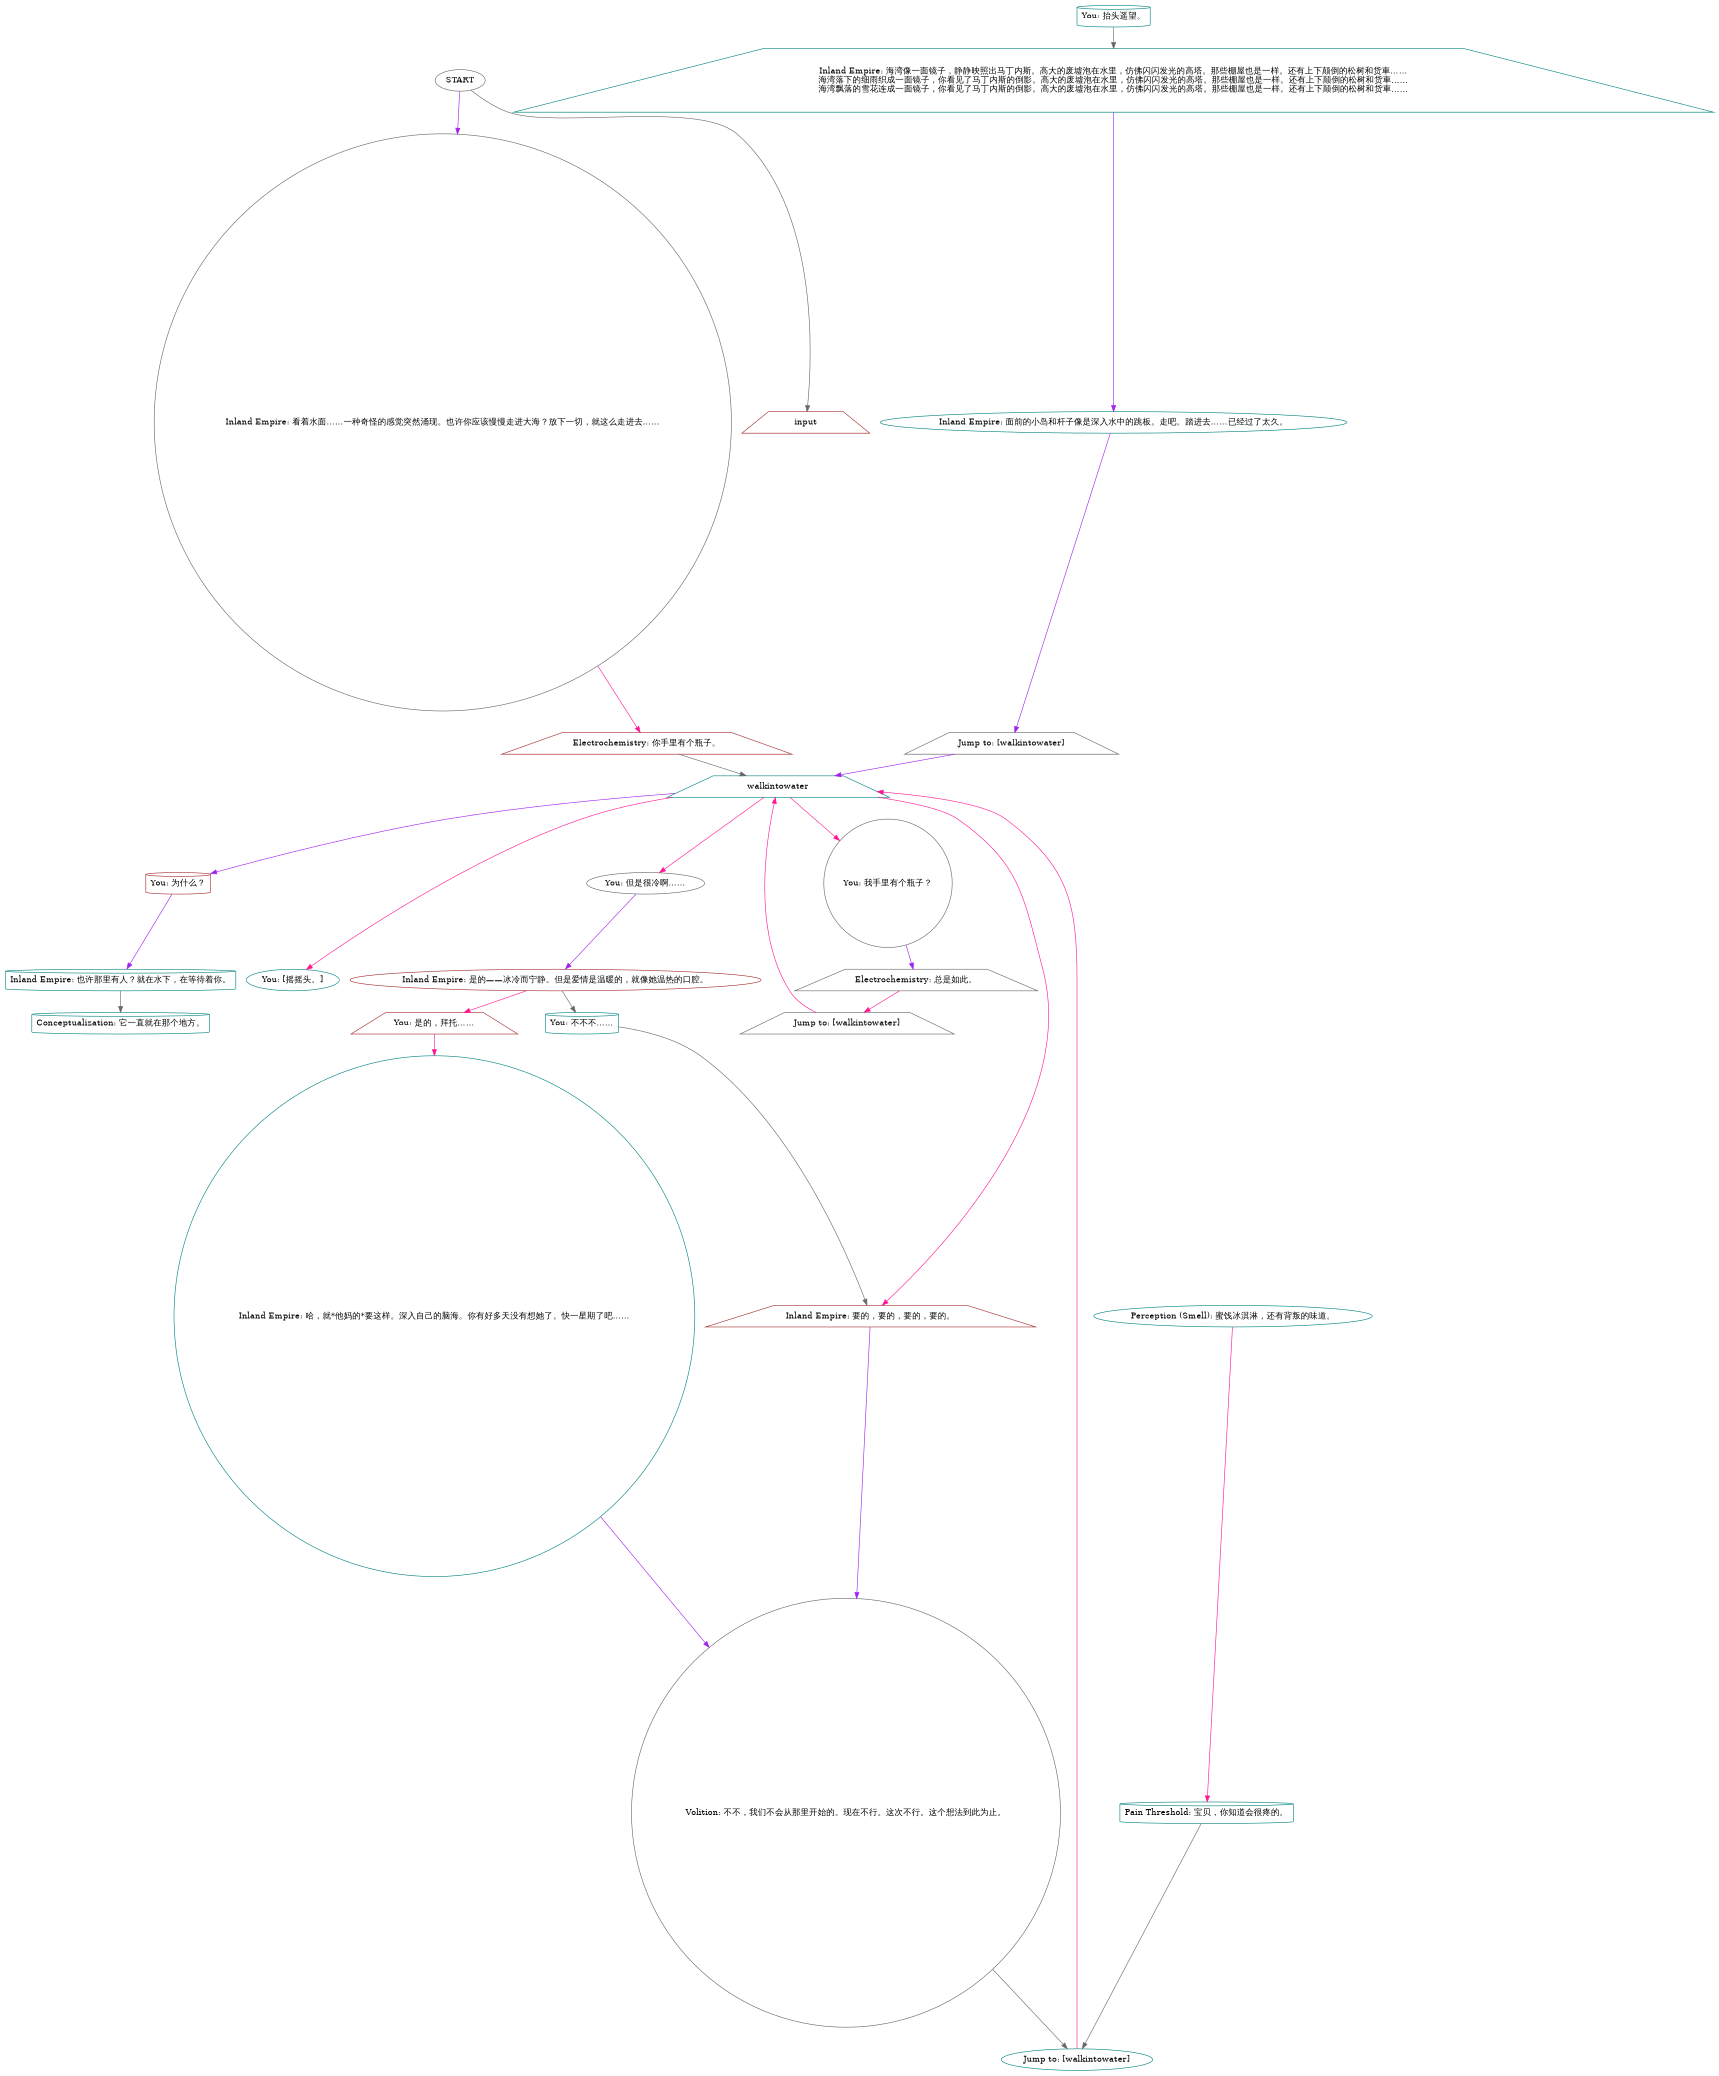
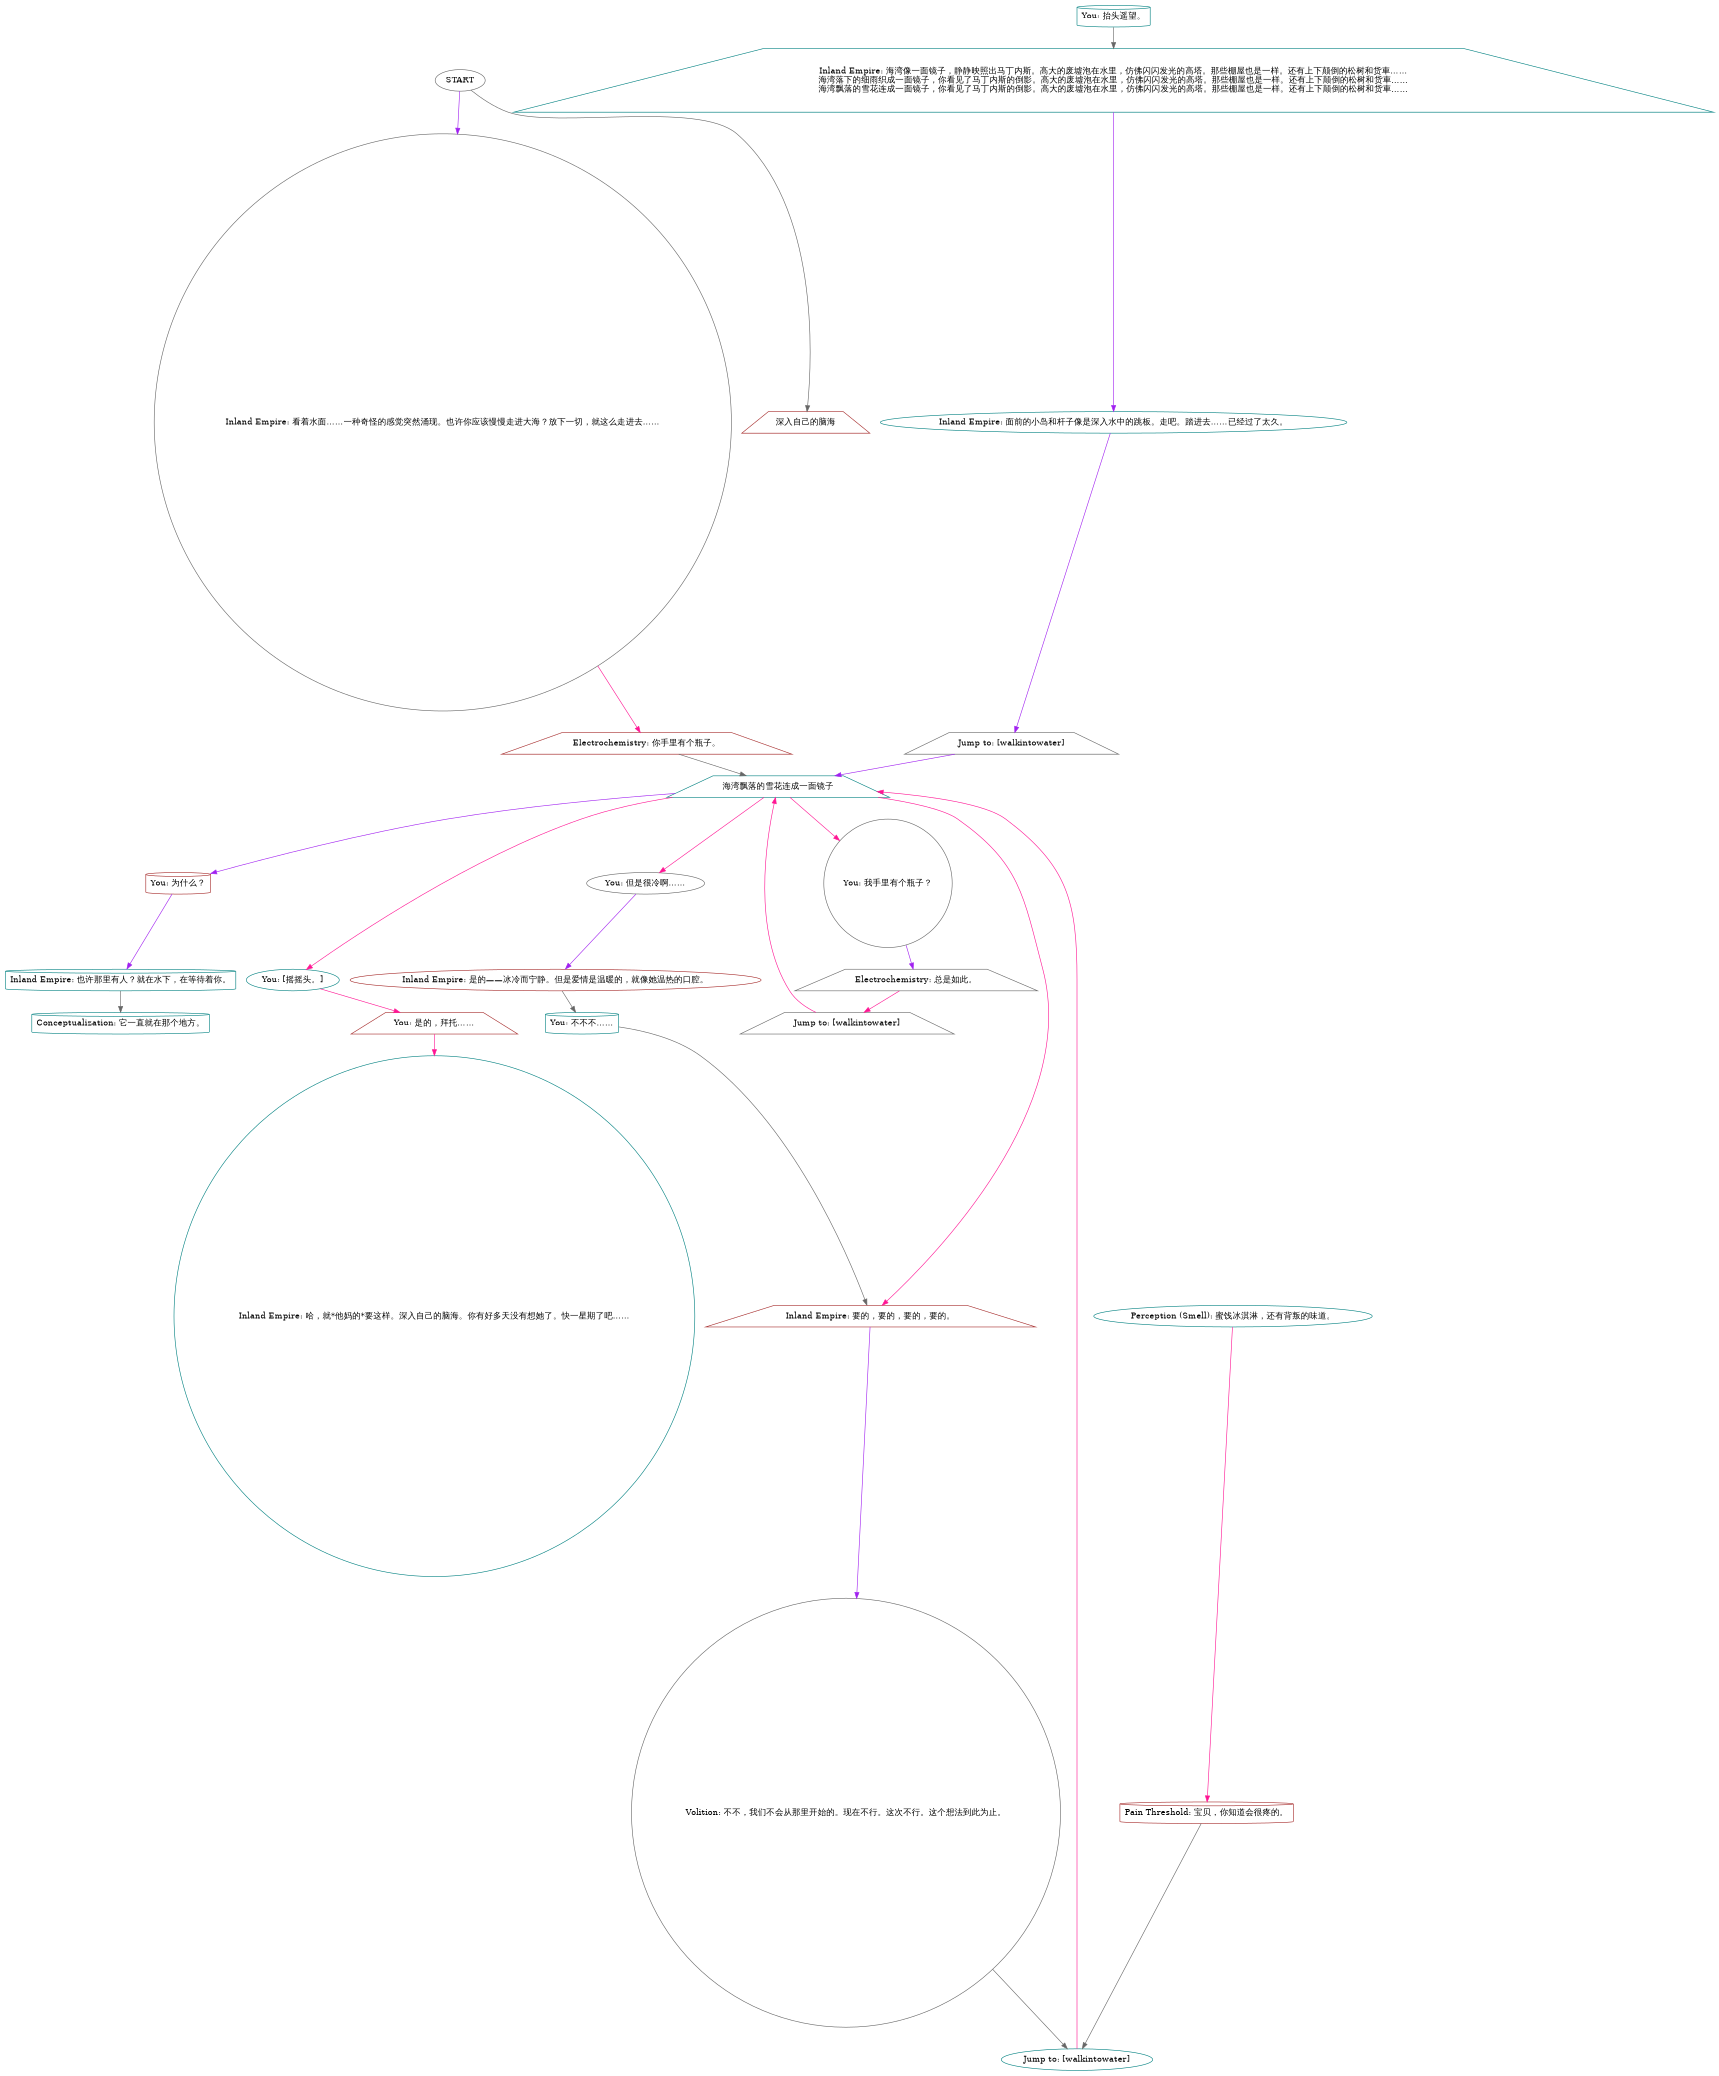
node "input": label "input" -> "深入自己的脑海"
node "walkintowater": label "walkintowater" -> "海湾飘落的雪花连成一面镜子"
edge "Inland Empire: 是的——冰冷而宁静。但是爱情是温暖的，就像她温热的口腔。" -> "You: 是的，拜托……": now "You: [摇摇头。]" -> "You: 是的，拜托……"
edge "Inland Empire: 哈，就*他妈的*要这样。深入自己的脑海。你有好多天没有想她了。快一星期了吧……" -> "Volition: 不不，我们不会从那里开始的。现在不行。这次不行。这个想法到此为止。": removed
node "Pain Threshold: 宝贝，你知道会很疼的。": color teal -> brown
